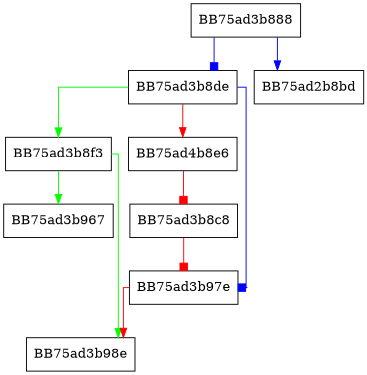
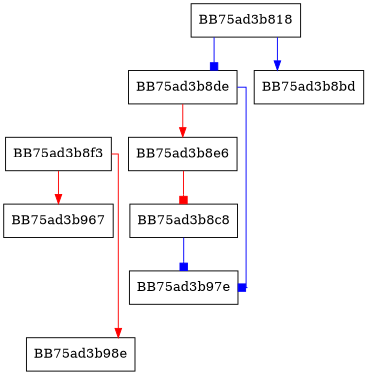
node "BB75ad3b888": label "BB75ad3b888" -> "BB75ad3b818"
edge "BB75ad3b8de" -> "BB75ad3b8f3": removed
node "BB75ad2b8bd": label "BB75ad2b8bd" -> "BB75ad3b8bd"
node "BB75ad4b8e6": label "BB75ad4b8e6" -> "BB75ad3b8e6"
edge "BB75ad3b8f3" -> "BB75ad3b967": color green -> red
edge "BB75ad3b8f3" -> "BB75ad3b98e": color green -> red
edge "BB75ad3b8c8" -> "BB75ad3b97e": color red -> blue
edge "BB75ad3b97e" -> "BB75ad3b98e": removed
